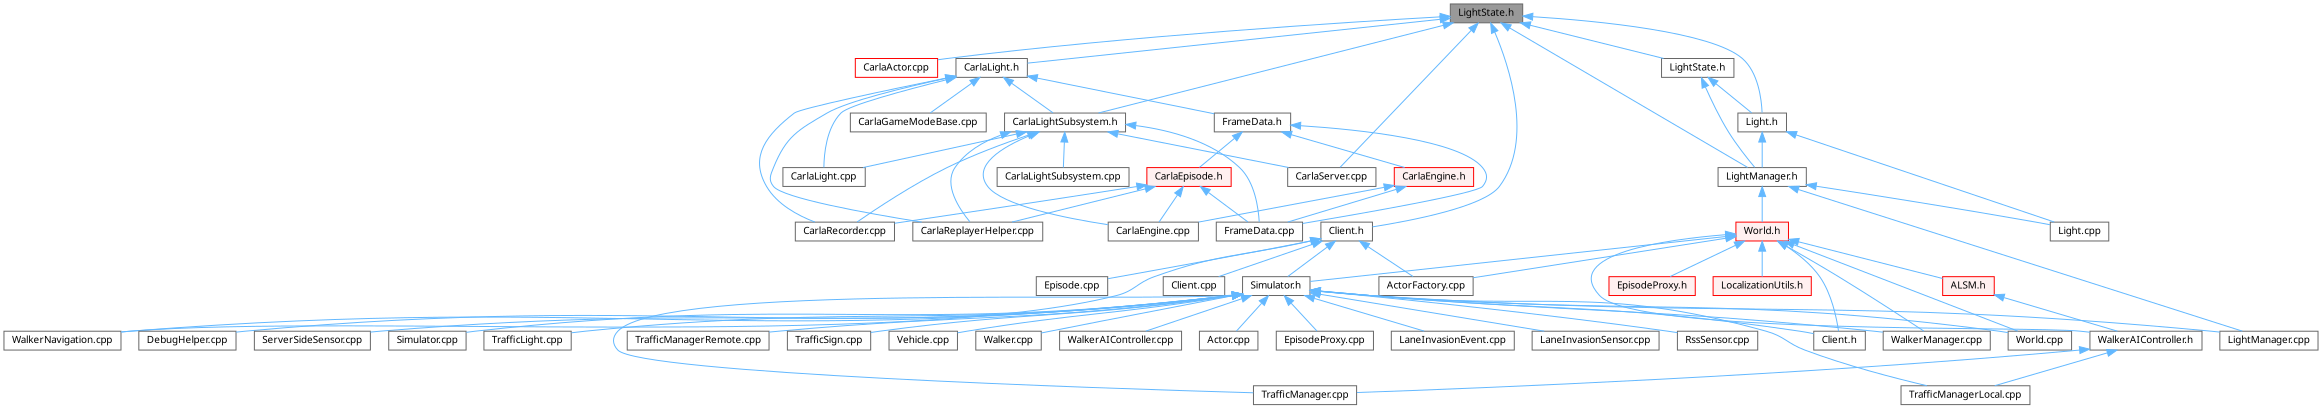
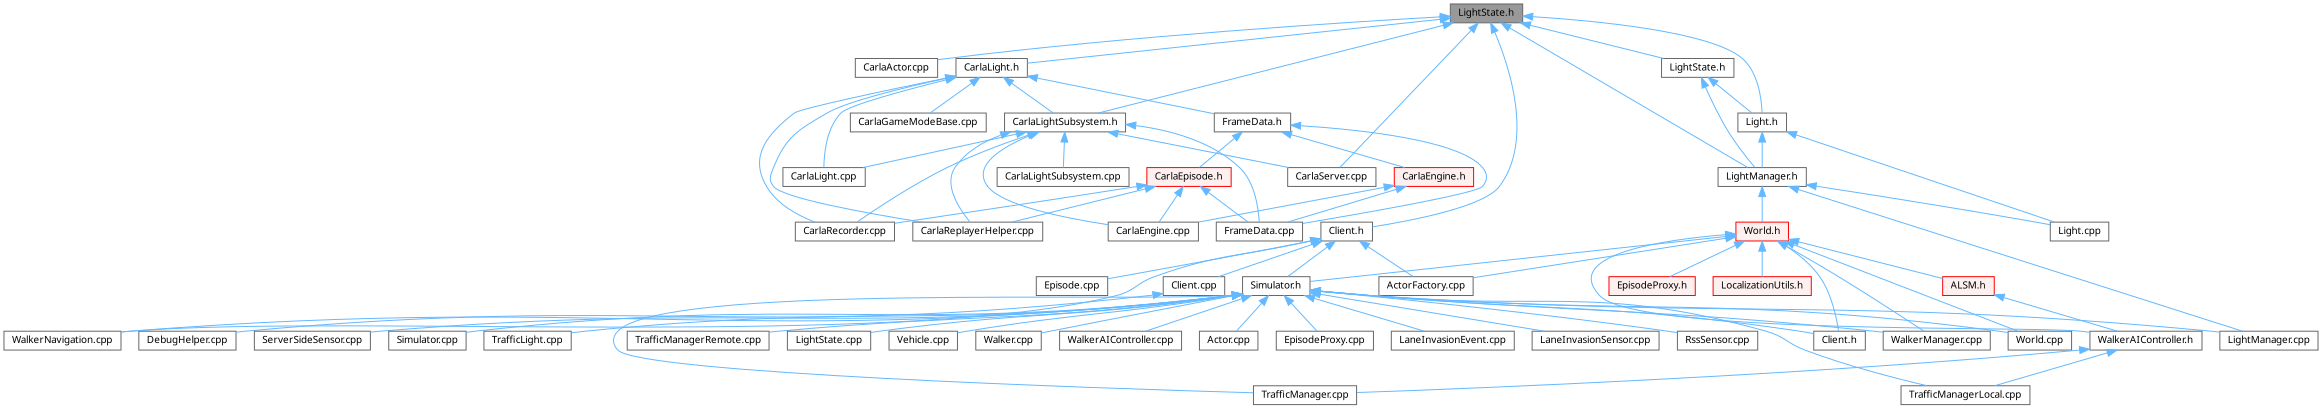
node "CarlaActor.cpp": color red -> grey40
edge "DebugHelper.cpp" -> "Simulator.h": now "DebugHelper.cpp" -> "Client.cpp"
node "TrafficSign.cpp": label "TrafficSign.cpp" -> "LightState.cpp"
